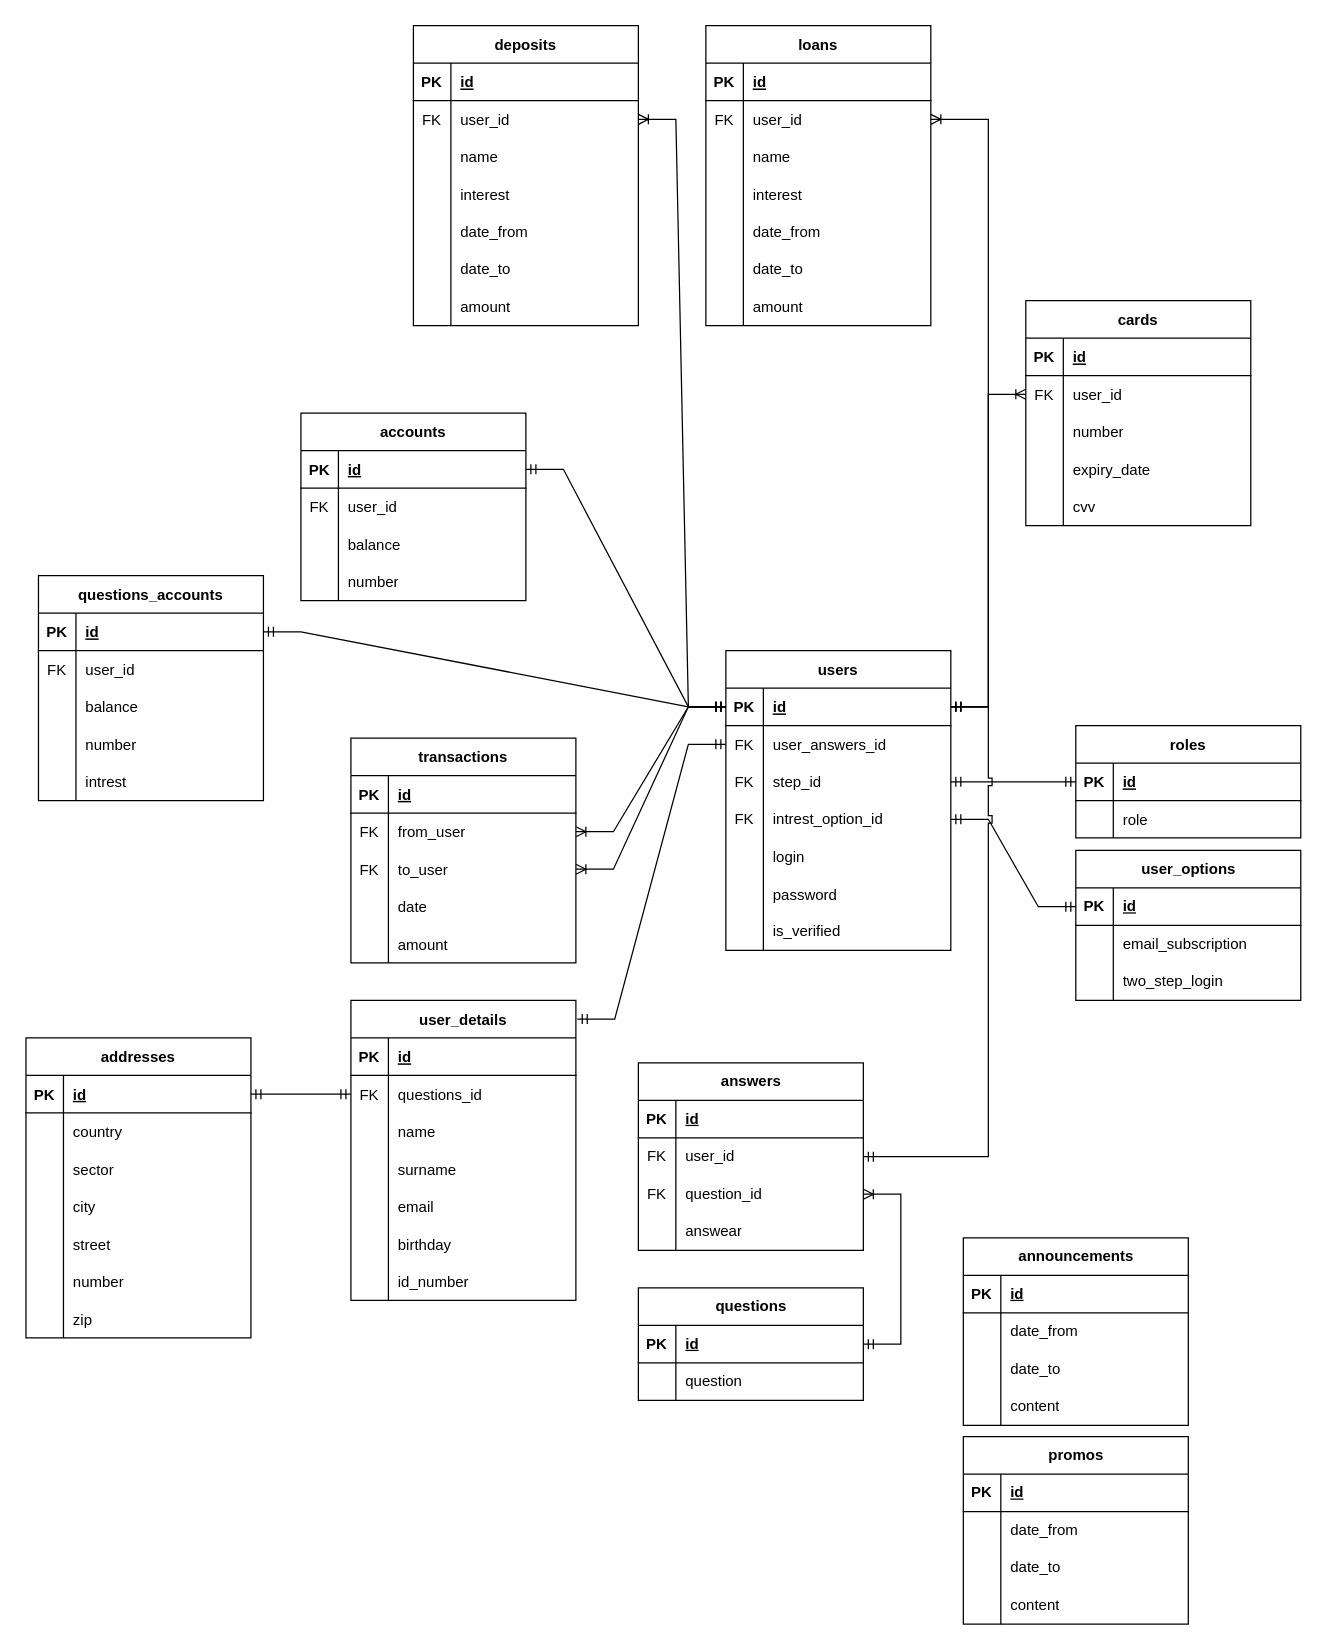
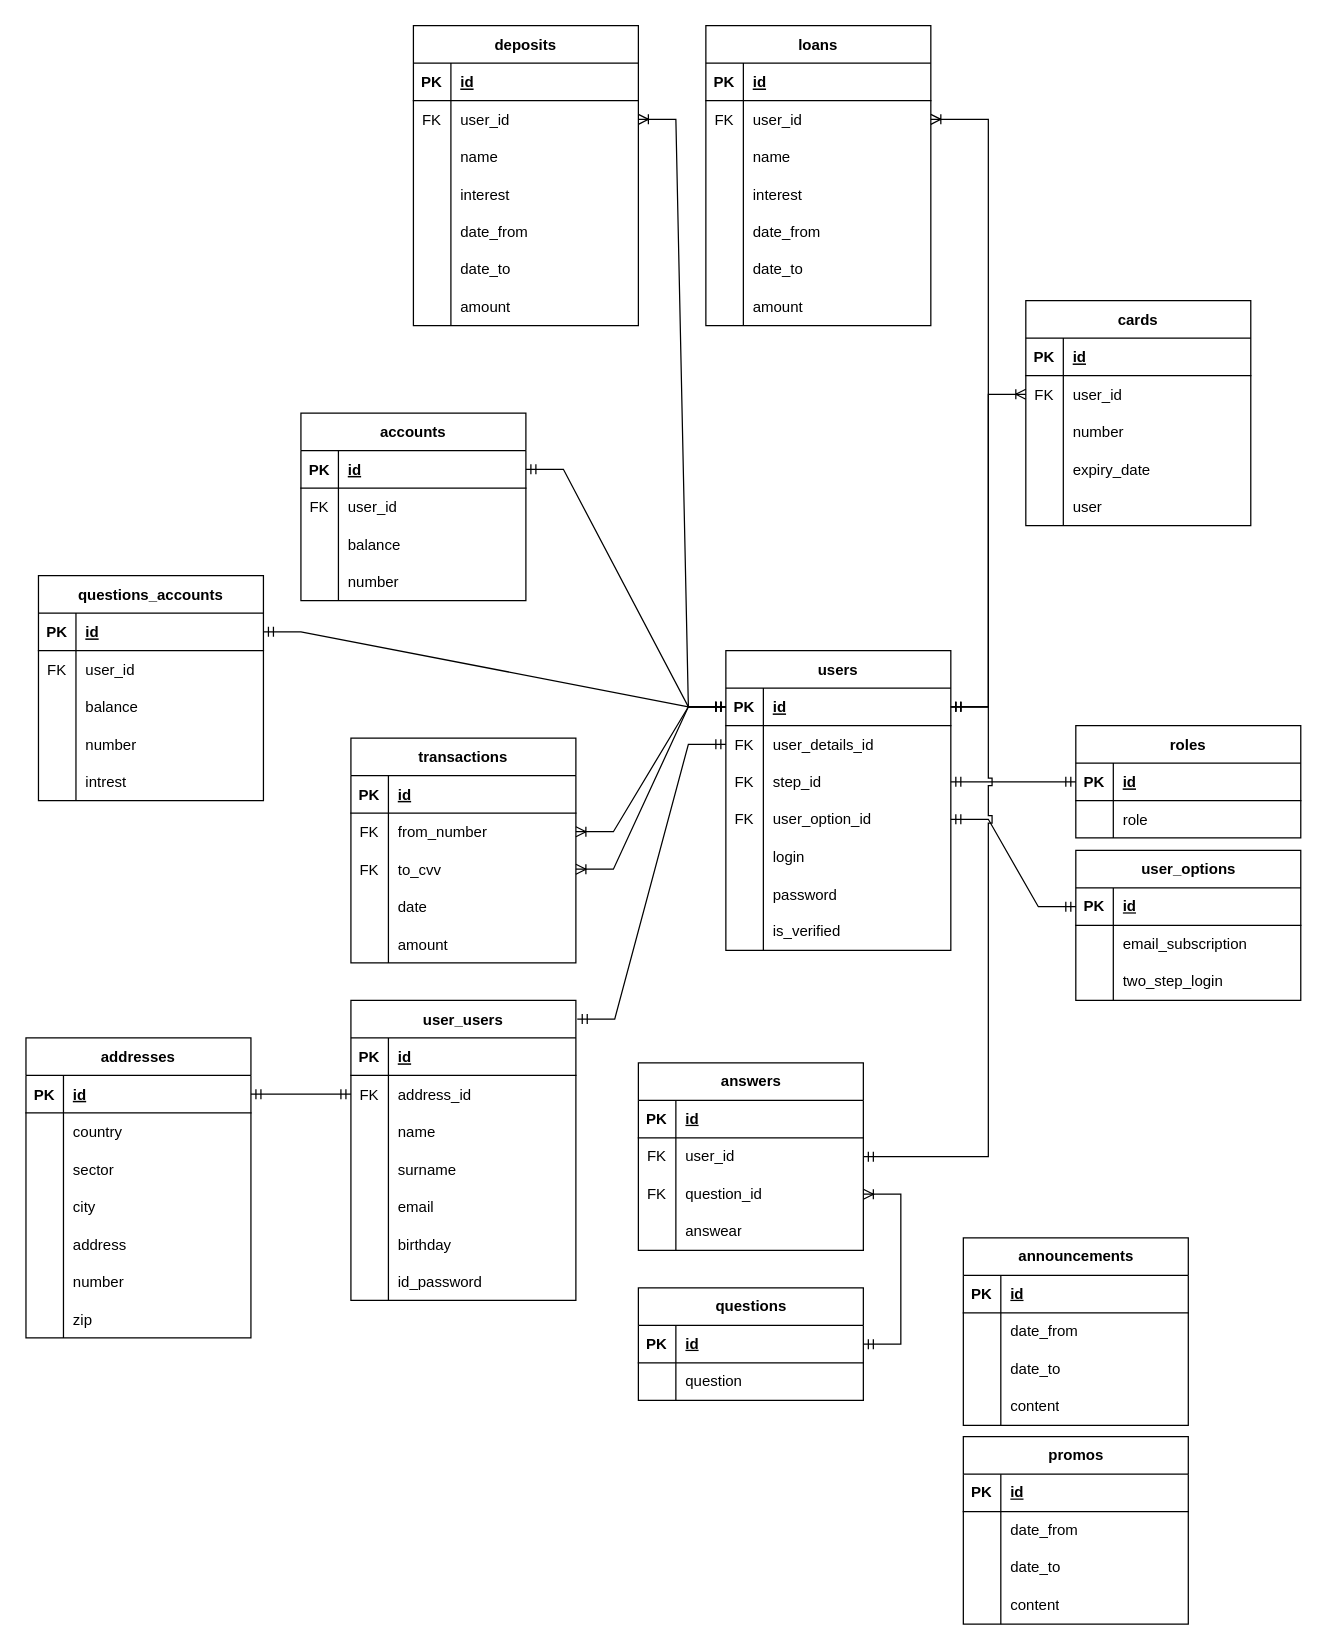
node "cvv": label "cvv" -> "user"
node "user_answers_id": label "user_answers_id" -> "user_details_id"
node "intrest_option_id": label "intrest_option_id" -> "user_option_id"
node "from_user": label "from_user" -> "from_number"
node "to_user": label "to_user" -> "to_cvv"
node "user_details": label "user_details" -> "user_users"
node "questions_id": label "questions_id" -> "address_id"
node "street": label "street" -> "address"
node "id_number": label "id_number" -> "id_password"
